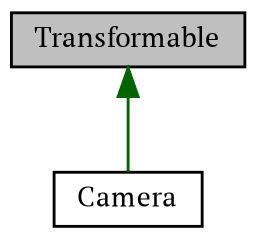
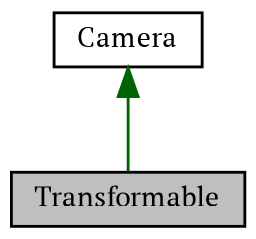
edge "Camera" -> "Transformable": reversed
